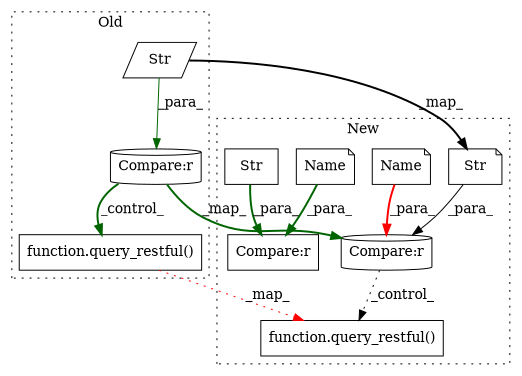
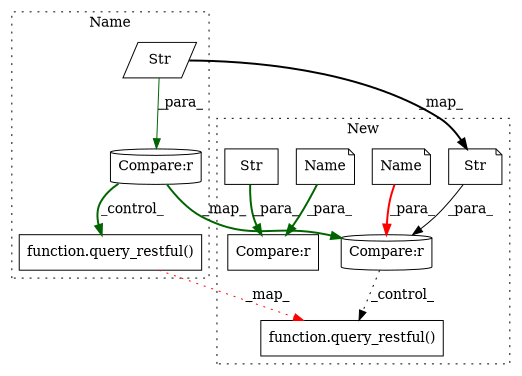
cluster "Old": label "Old" -> "Name"
